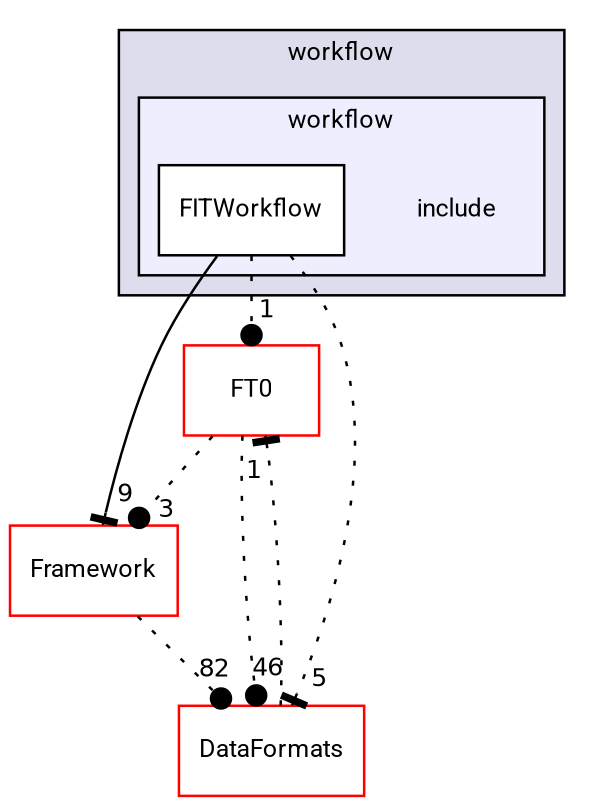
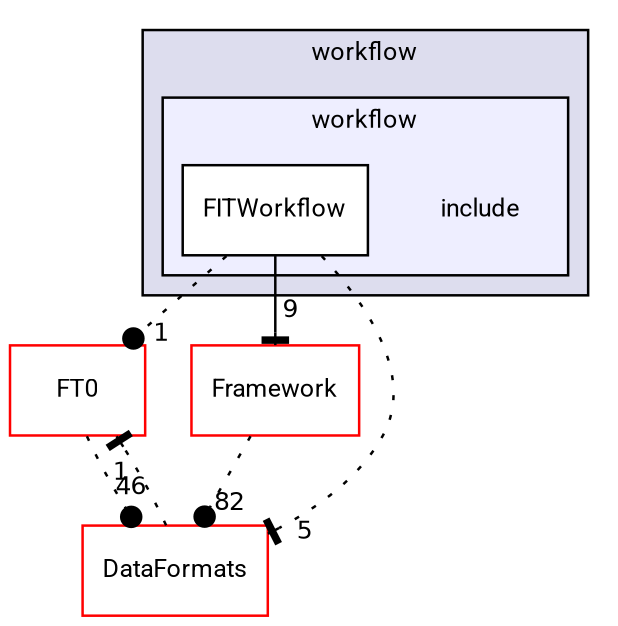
edge "FT0" -> "Framework": removed
